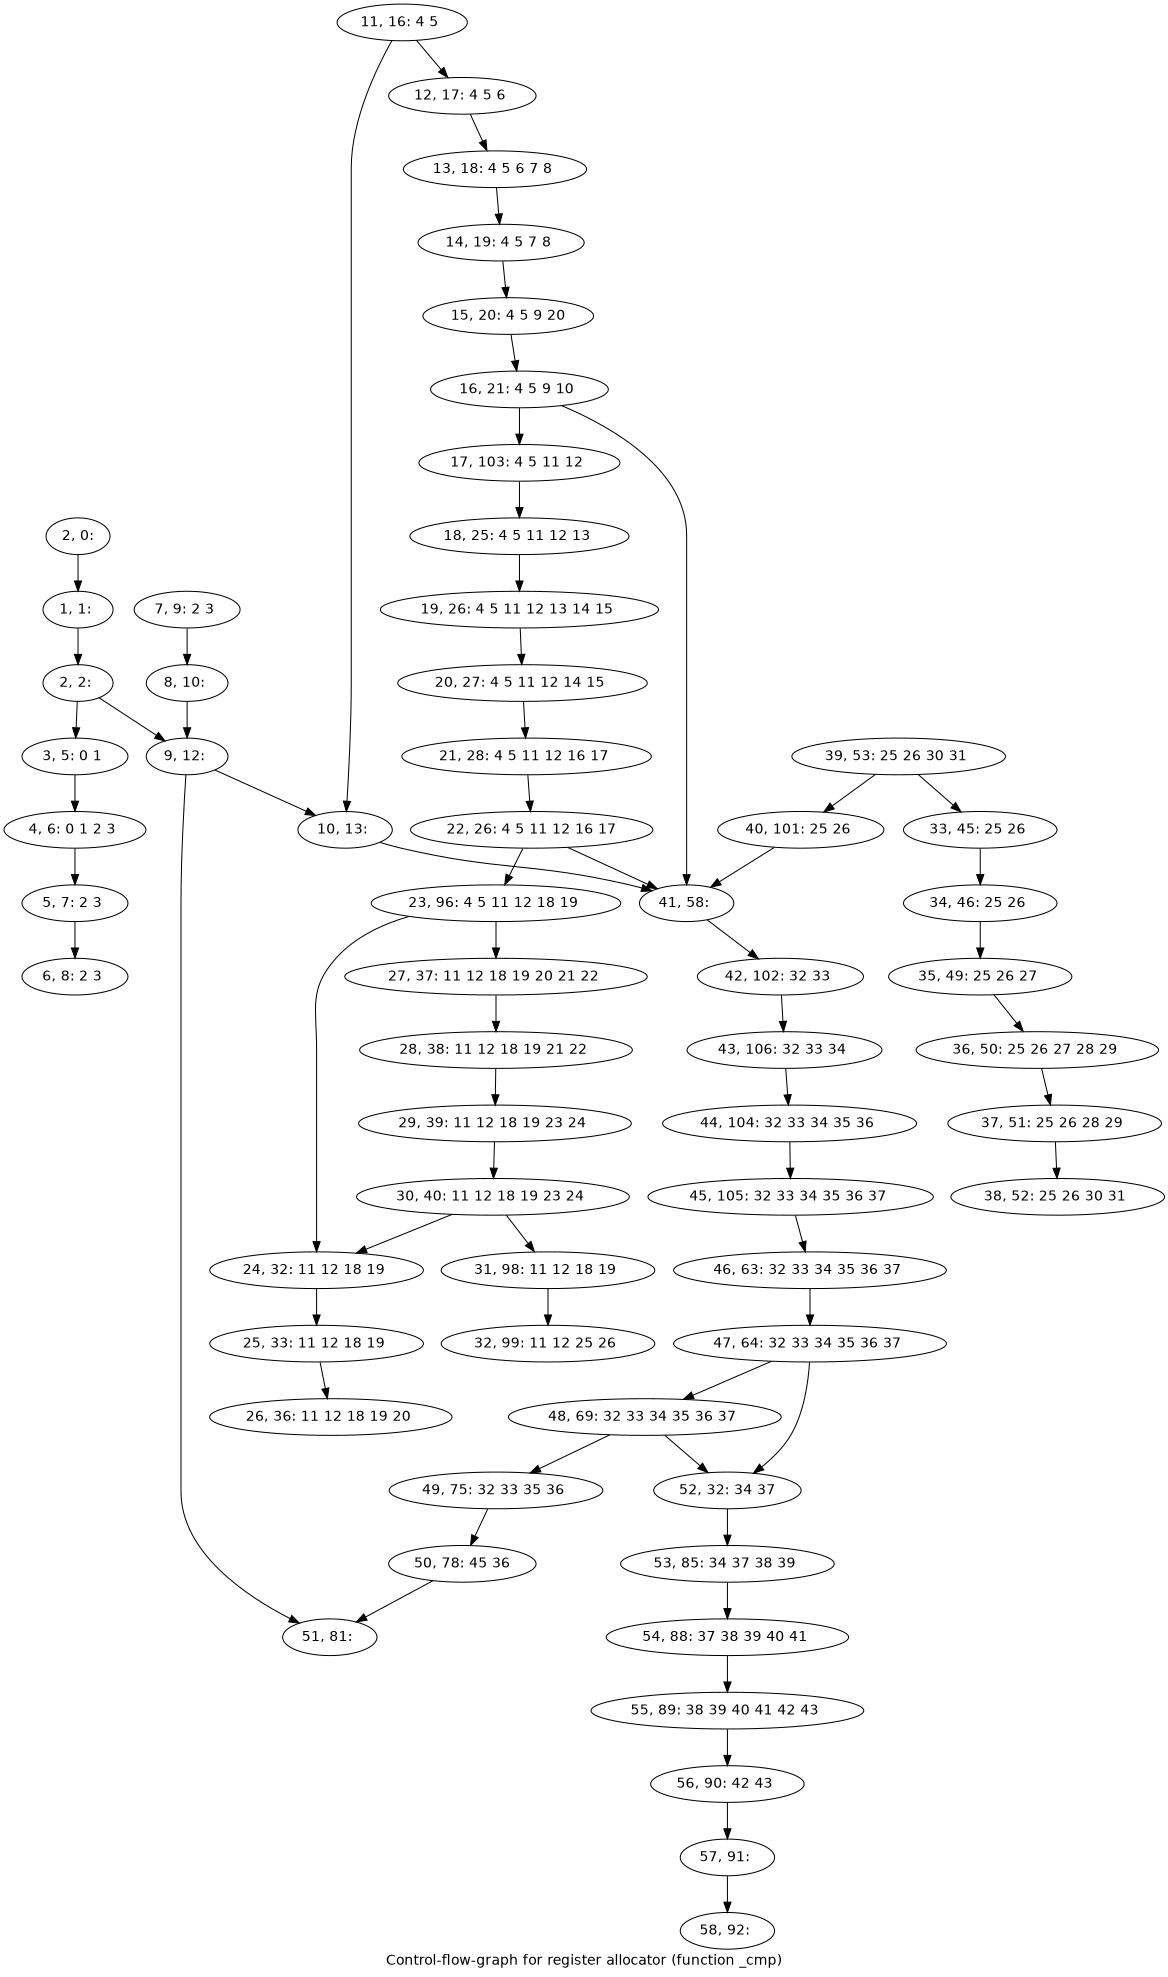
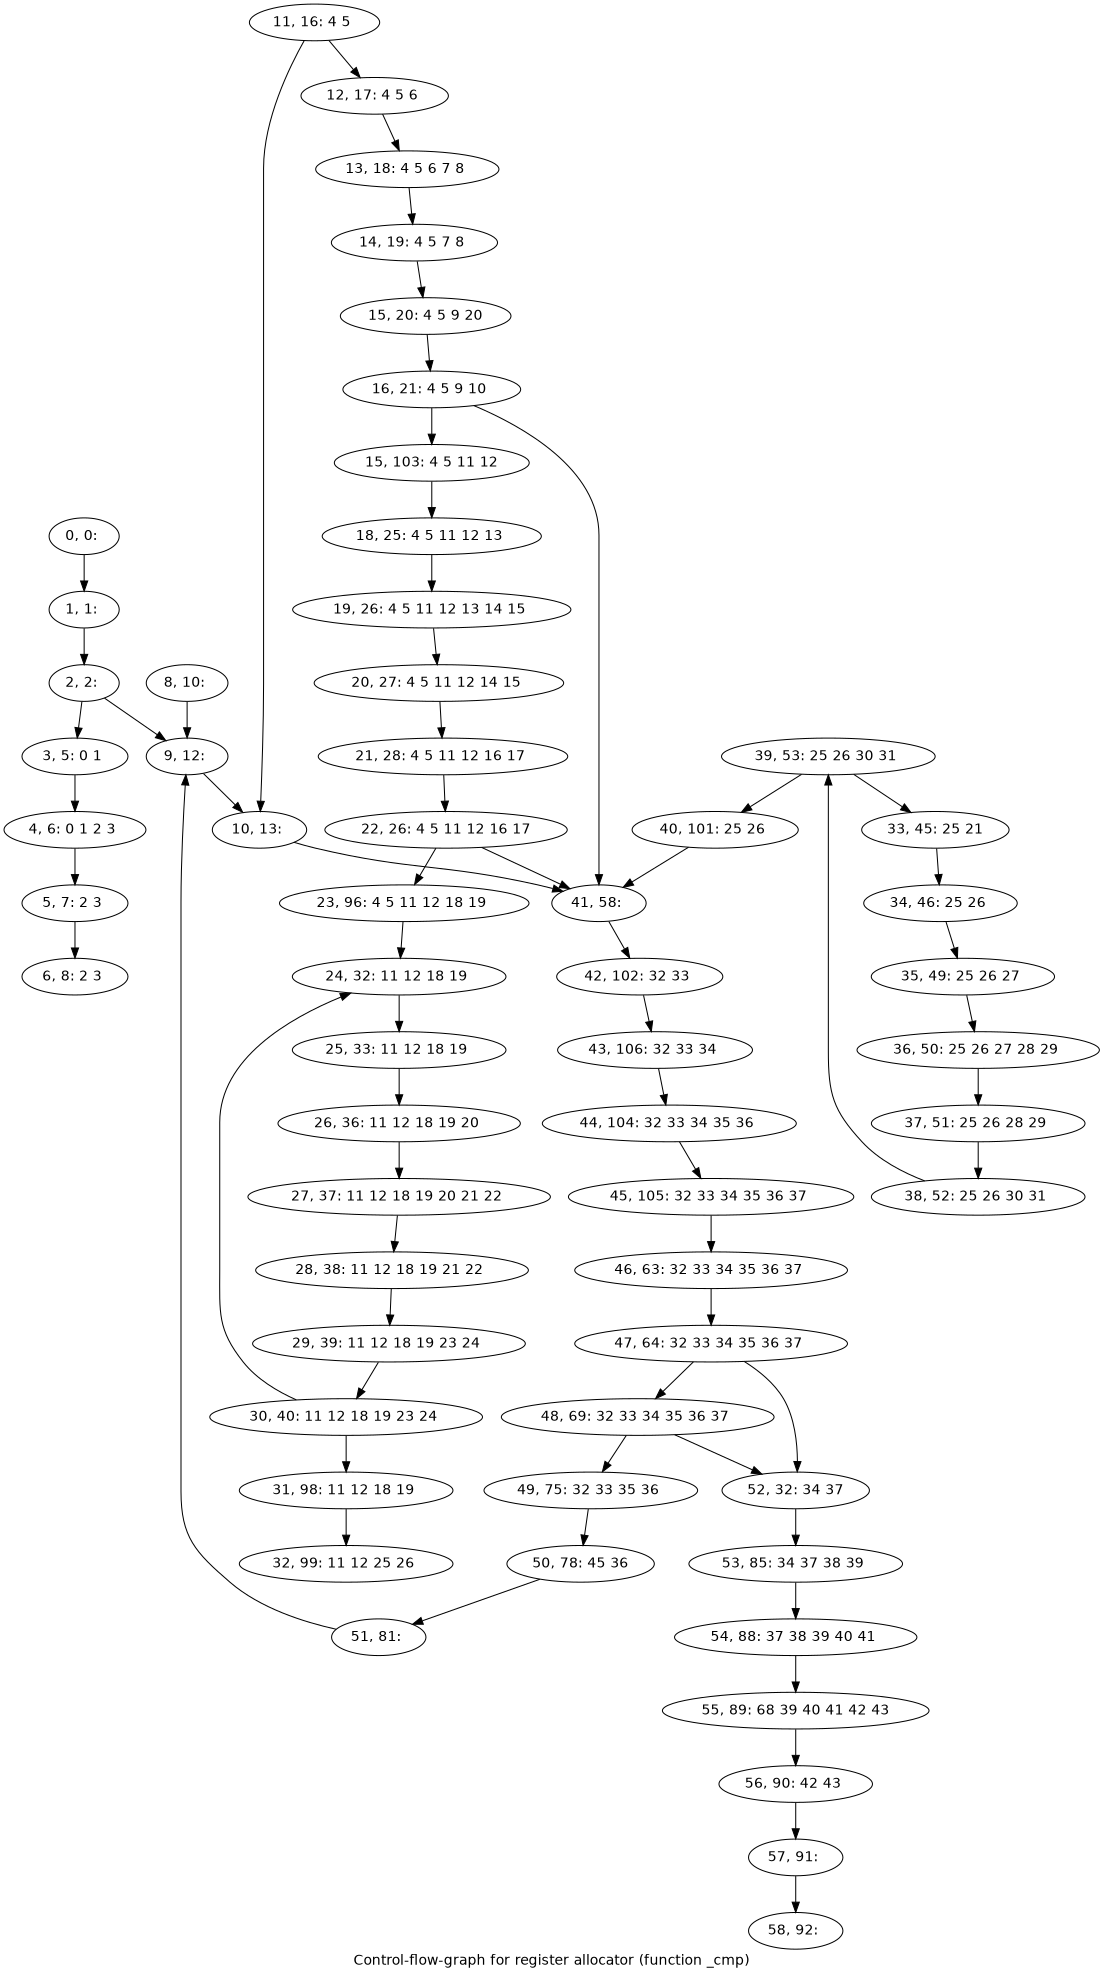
node "17, 103: 4 5 11 12": label "17, 103: 4 5 11 12" -> "15, 103: 4 5 11 12"
node "2, 0:": label "2, 0:" -> "0, 0:"
node "7, 9: 2 3": removed
node "33, 45: 25 26": label "33, 45: 25 26" -> "33, 45: 25 21"
edge "23, 96: 4 5 11 12 18 19" -> "27, 37: 11 12 18 19 20 21 22": now "26, 36: 11 12 18 19 20" -> "27, 37: 11 12 18 19 20 21 22"
edge "38, 52: 25 26 30 31" -> "39, 53: 25 26 30 31": added
edge "9, 12:" -> "51, 81:": reversed
node "55, 89: 38 39 40 41 42 43": label "55, 89: 38 39 40 41 42 43" -> "55, 89: 68 39 40 41 42 43"
